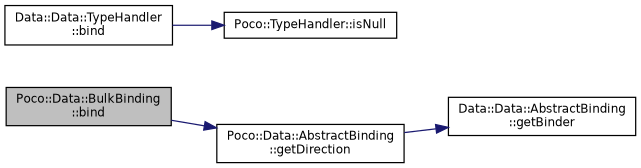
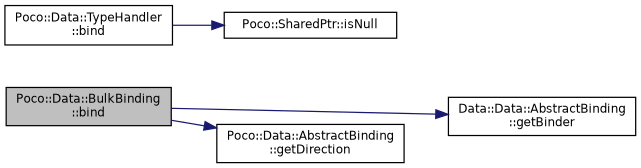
node "Data::Data::TypeHandler ::bind": label "Data::Data::TypeHandler ::bind" -> "Poco::Data::TypeHandler ::bind"
node "Poco::TypeHandler::isNull": label "Poco::TypeHandler::isNull" -> "Poco::SharedPtr::isNull"
edge "Poco::Data::AbstractBinding ::getDirection" -> "Data::Data::AbstractBinding ::getBinder": now "Poco::Data::BulkBinding ::bind" -> "Data::Data::AbstractBinding ::getBinder"
